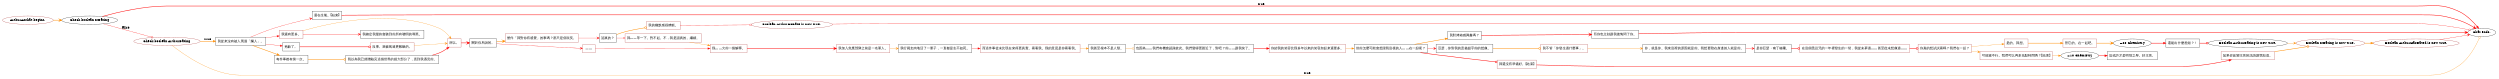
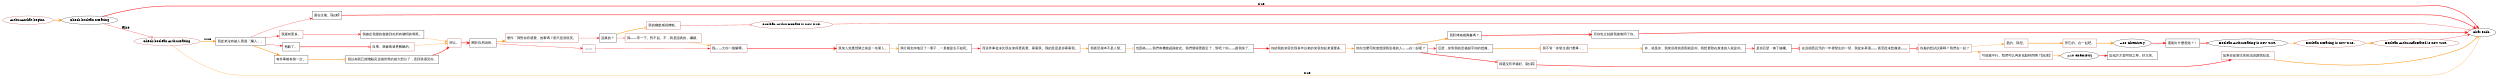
edge "我還有更多。" -> "所以。": now "我確定我最終會聽到你所有聰明的辱罵。" -> "所以。"
edge "如果你改變主意的話請讓我知道。" -> "Boolean IsDating is now true.": now "如果你改變主意的話請讓我知道。" -> "Chat ends."
